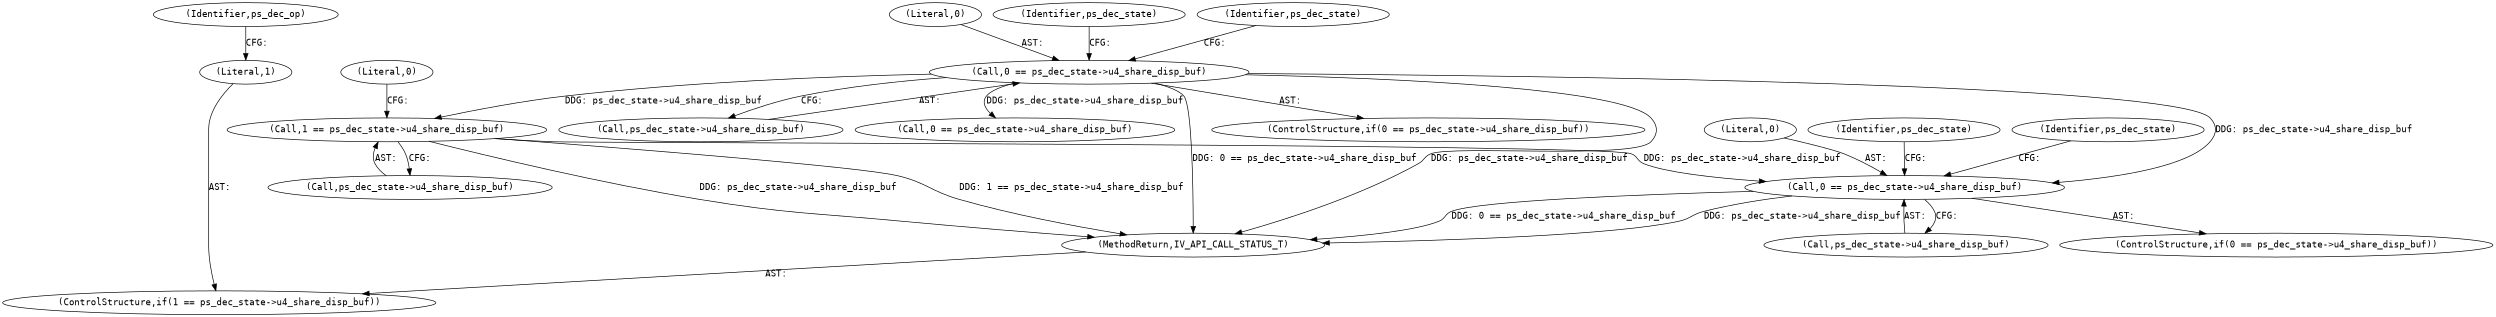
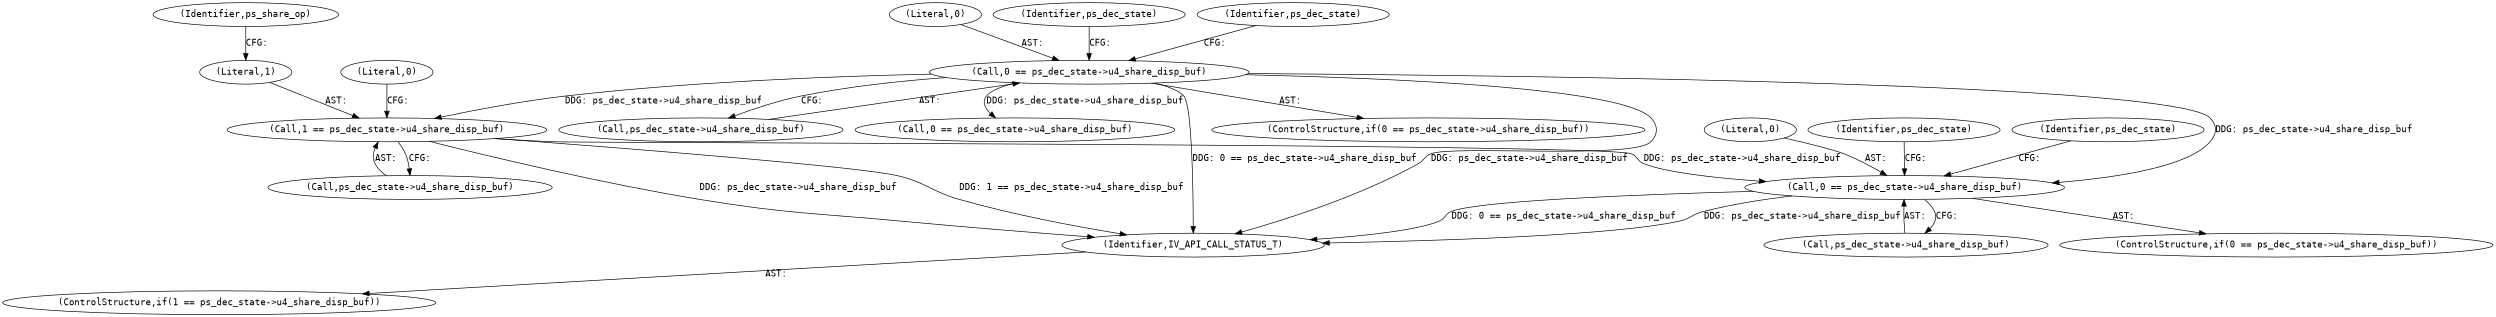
node "(Identifier,ps_dec_op)": label "(Identifier,ps_dec_op)" -> "(Identifier,ps_share_op)"
edge "(Literal,1)" -> "(ControlStructure,if(1 == ps_dec_state->u4_share_disp_buf))": now "(Literal,1)" -> "(Call,1 == ps_dec_state->u4_share_disp_buf)"
node "(MethodReturn,IV_API_CALL_STATUS_T)": label "(MethodReturn,IV_API_CALL_STATUS_T)" -> "(Identifier,IV_API_CALL_STATUS_T)"
